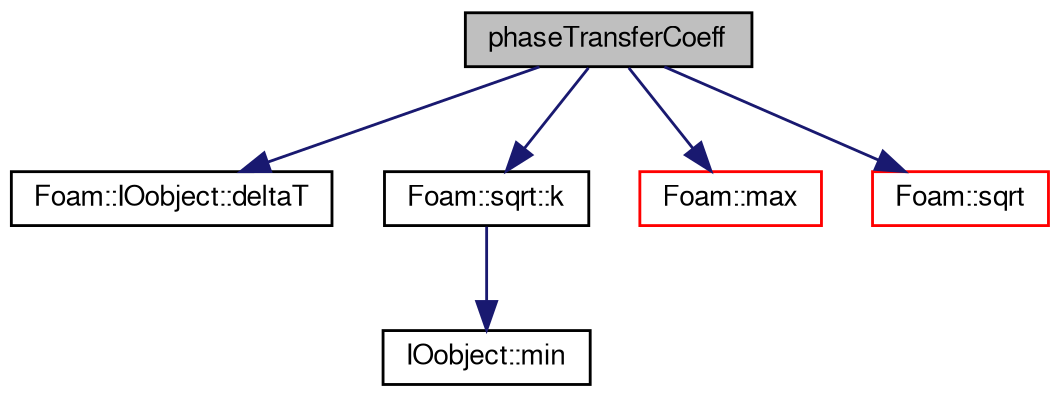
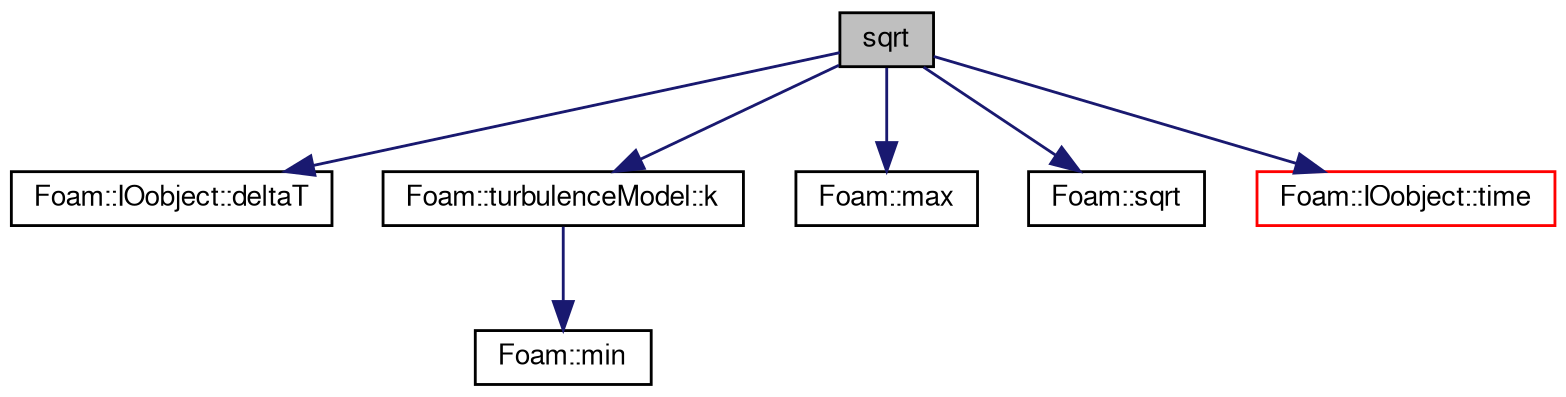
node "phaseTransferCoeff": label "phaseTransferCoeff" -> "sqrt"
node "Foam::sqrt::k": label "Foam::sqrt::k" -> "Foam::turbulenceModel::k"
node "Foam::max": color red -> black
node "Foam::sqrt": color red -> black
node "Foam::IOobject::time": added
node "IOobject::min": label "IOobject::min" -> "Foam::min"
